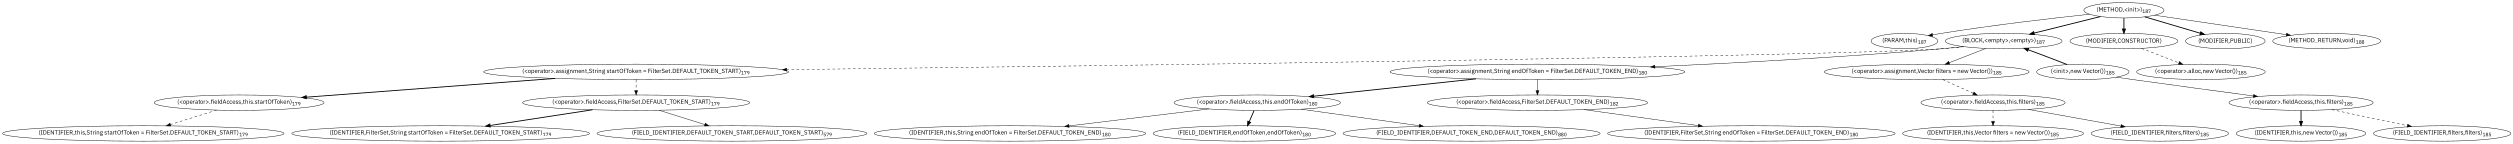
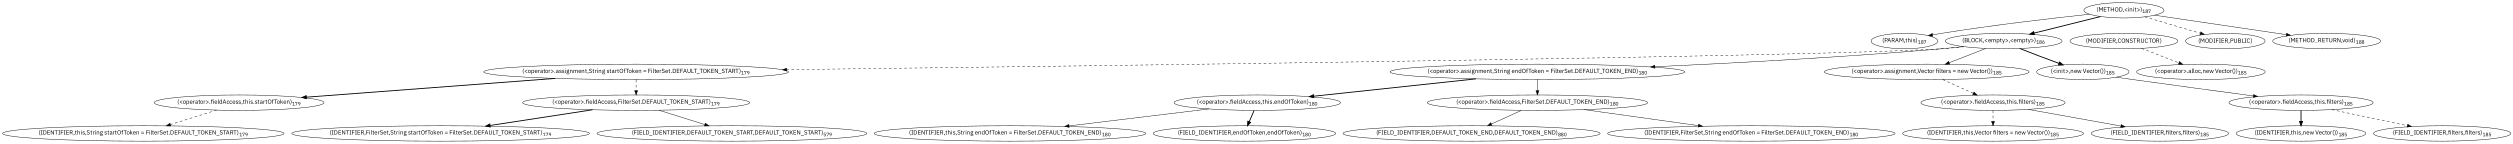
edge "(METHOD,<init>)" -> "(MODIFIER,CONSTRUCTOR)": removed
edge "(METHOD,<init>)" -> "(MODIFIER,PUBLIC)": style bold -> dashed
node "(BLOCK,<empty>,<empty>)": text "187" -> "186"
edge "(<init>,new Vector())" -> "(BLOCK,<empty>,<empty>)": reversed
node "(<operator>.fieldAccess,FilterSet.DEFAULT_TOKEN_END)": text "182" -> "180"
edge "(<operator>.fieldAccess,this.endOfToken)" -> "(FIELD_IDENTIFIER,DEFAULT_TOKEN_END,DEFAULT_TOKEN_END)": now "(<operator>.fieldAccess,FilterSet.DEFAULT_TOKEN_END)" -> "(FIELD_IDENTIFIER,DEFAULT_TOKEN_END,DEFAULT_TOKEN_END)"
